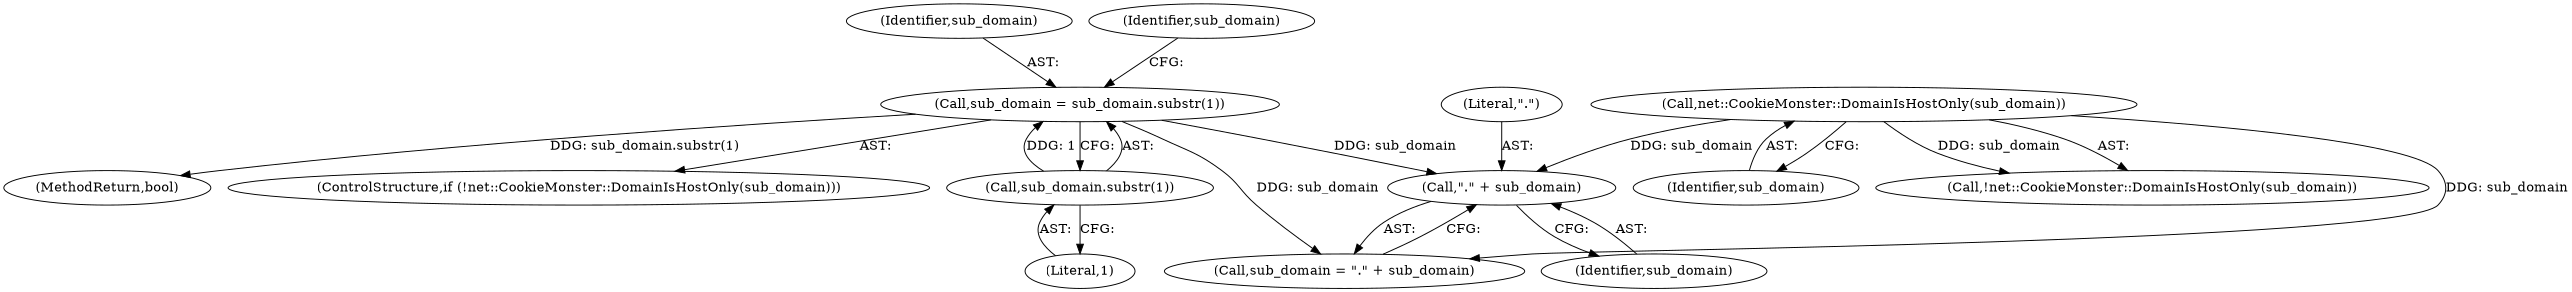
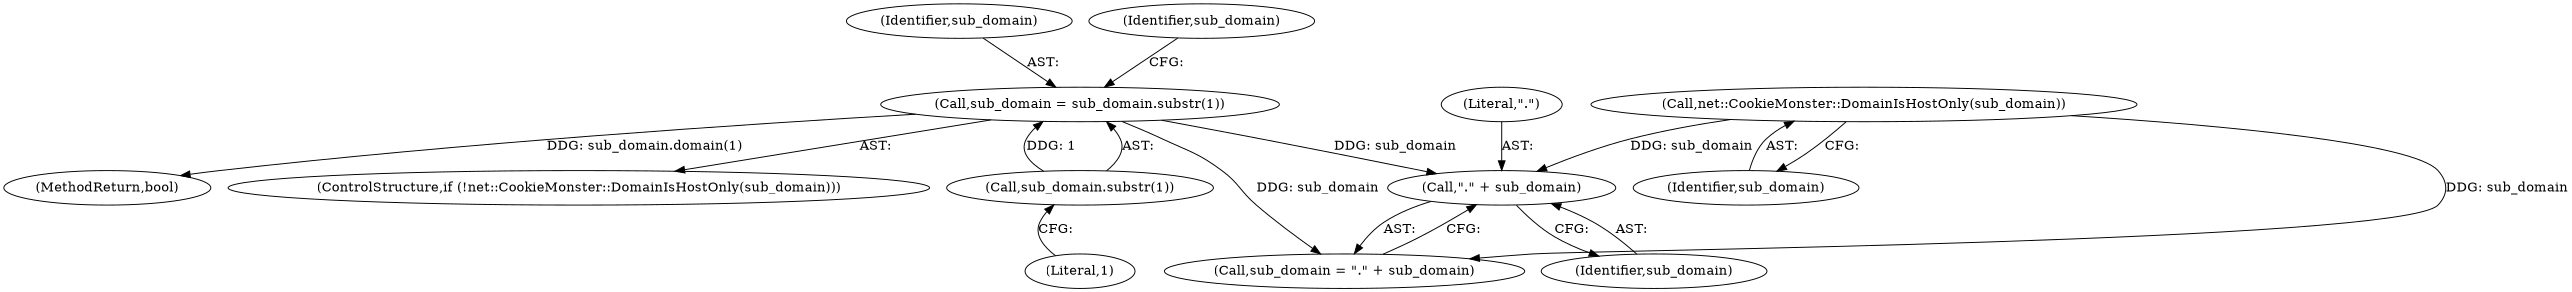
edge "(Call,sub_domain = sub_domain.substr(1))" -> "(Call,sub_domain.substr(1))": removed, label "CFG:"
edge "(Call,sub_domain = sub_domain.substr(1))" -> "(MethodReturn,bool)": label "DDG: sub_domain.substr(1)" -> "DDG: sub_domain.domain(1)"
node "(Call,!net::CookieMonster::DomainIsHostOnly(sub_domain))": removed
edge "(Call,sub_domain.substr(1))" -> "(Literal,1)": removed, label "CFG:"
edge "(Literal,1)" -> "(Call,sub_domain.substr(1))": label "AST: " -> "CFG: "
